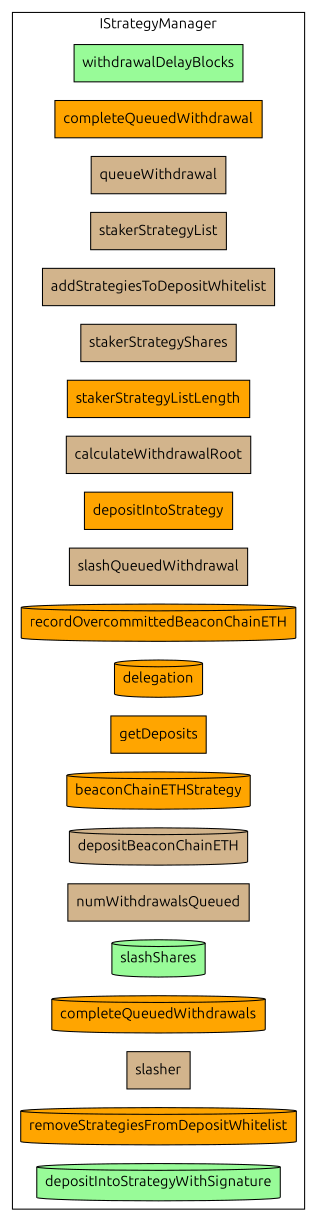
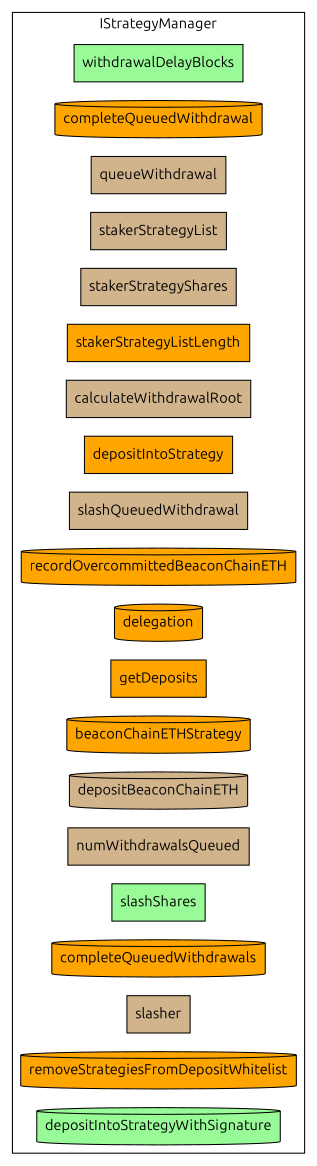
node "completeQueuedWithdrawal": shape box -> cylinder
node "addStrategiesToDepositWhitelist": removed
node "slashShares": shape cylinder -> box
